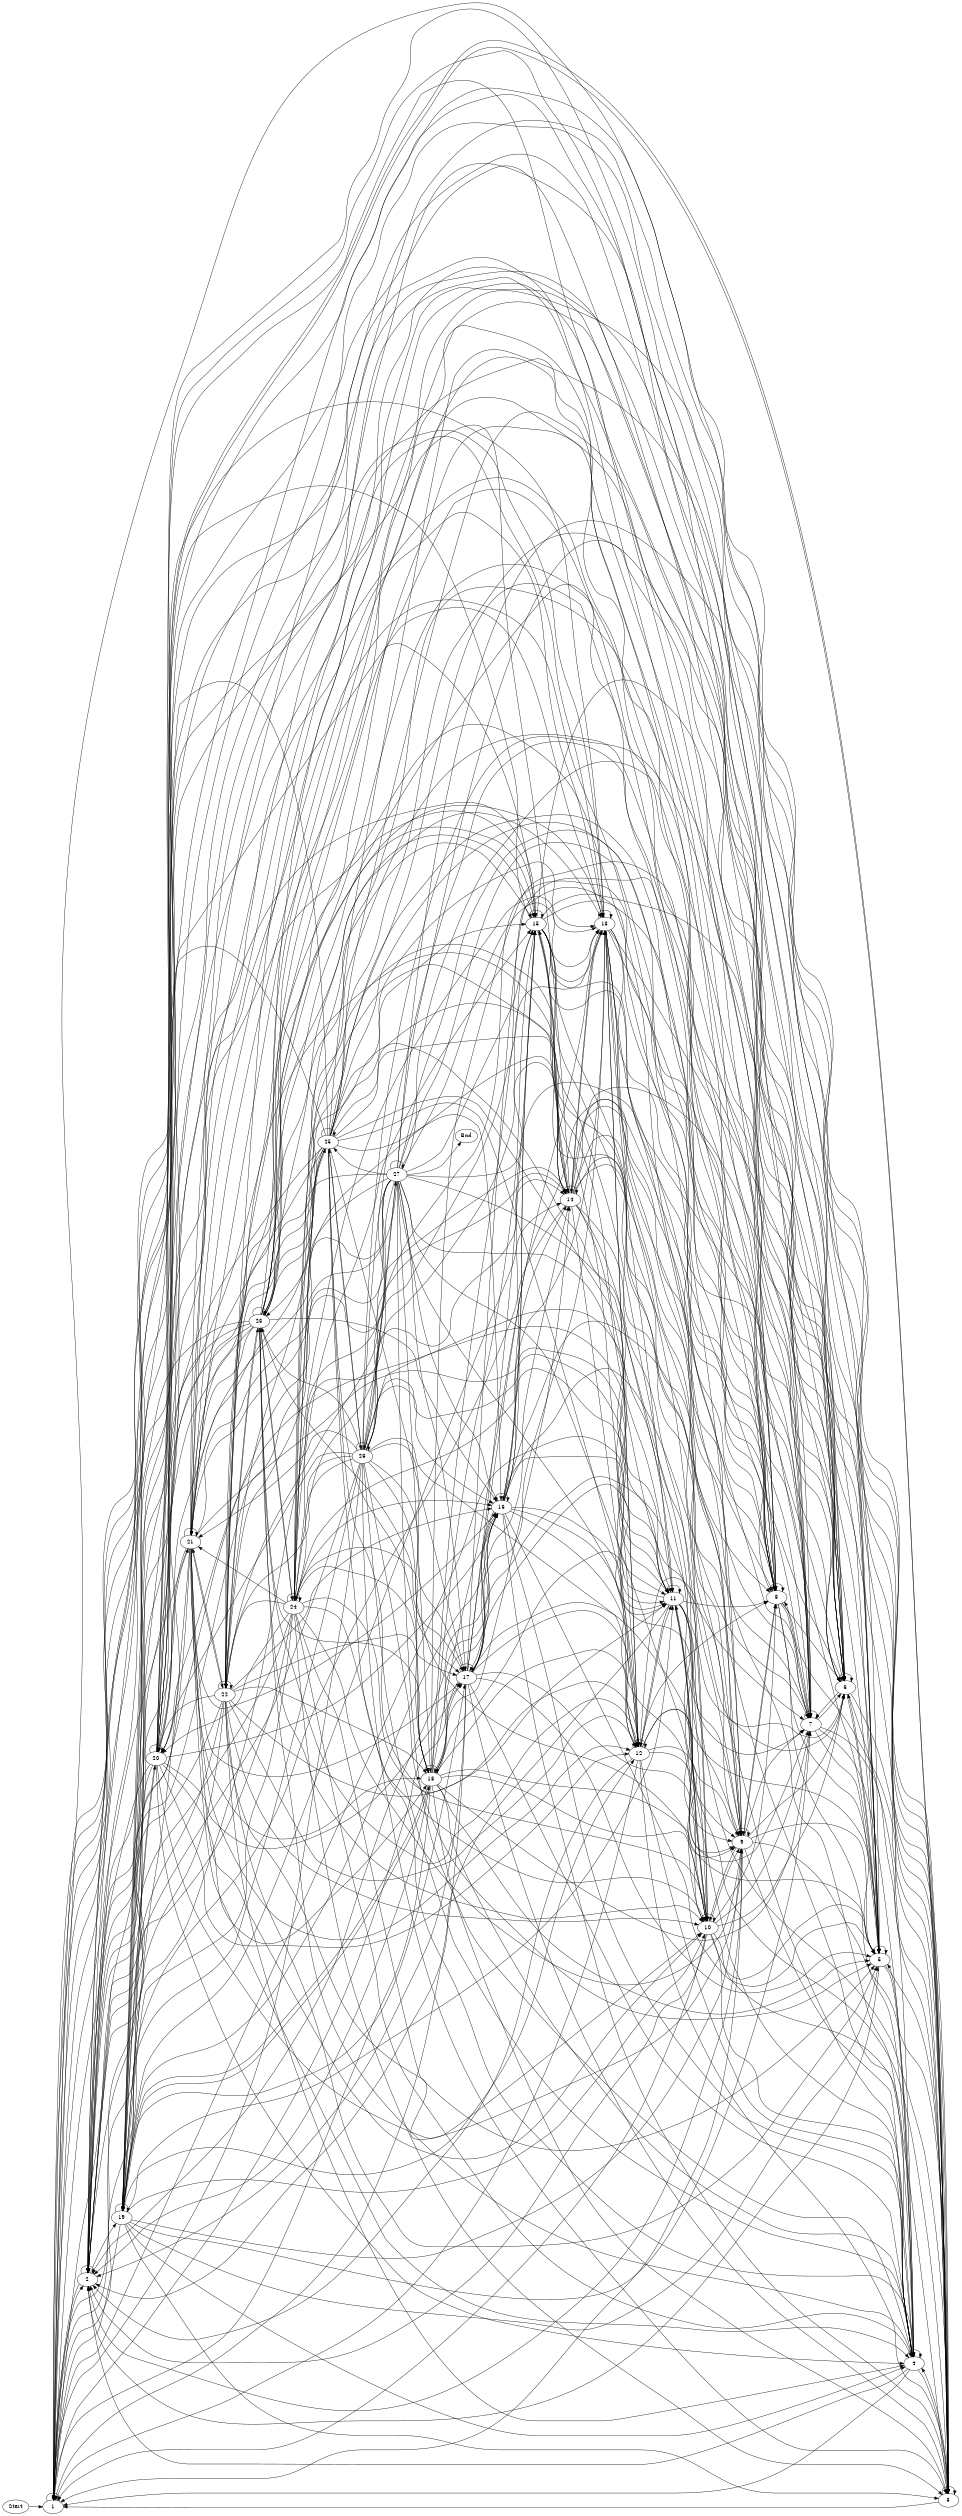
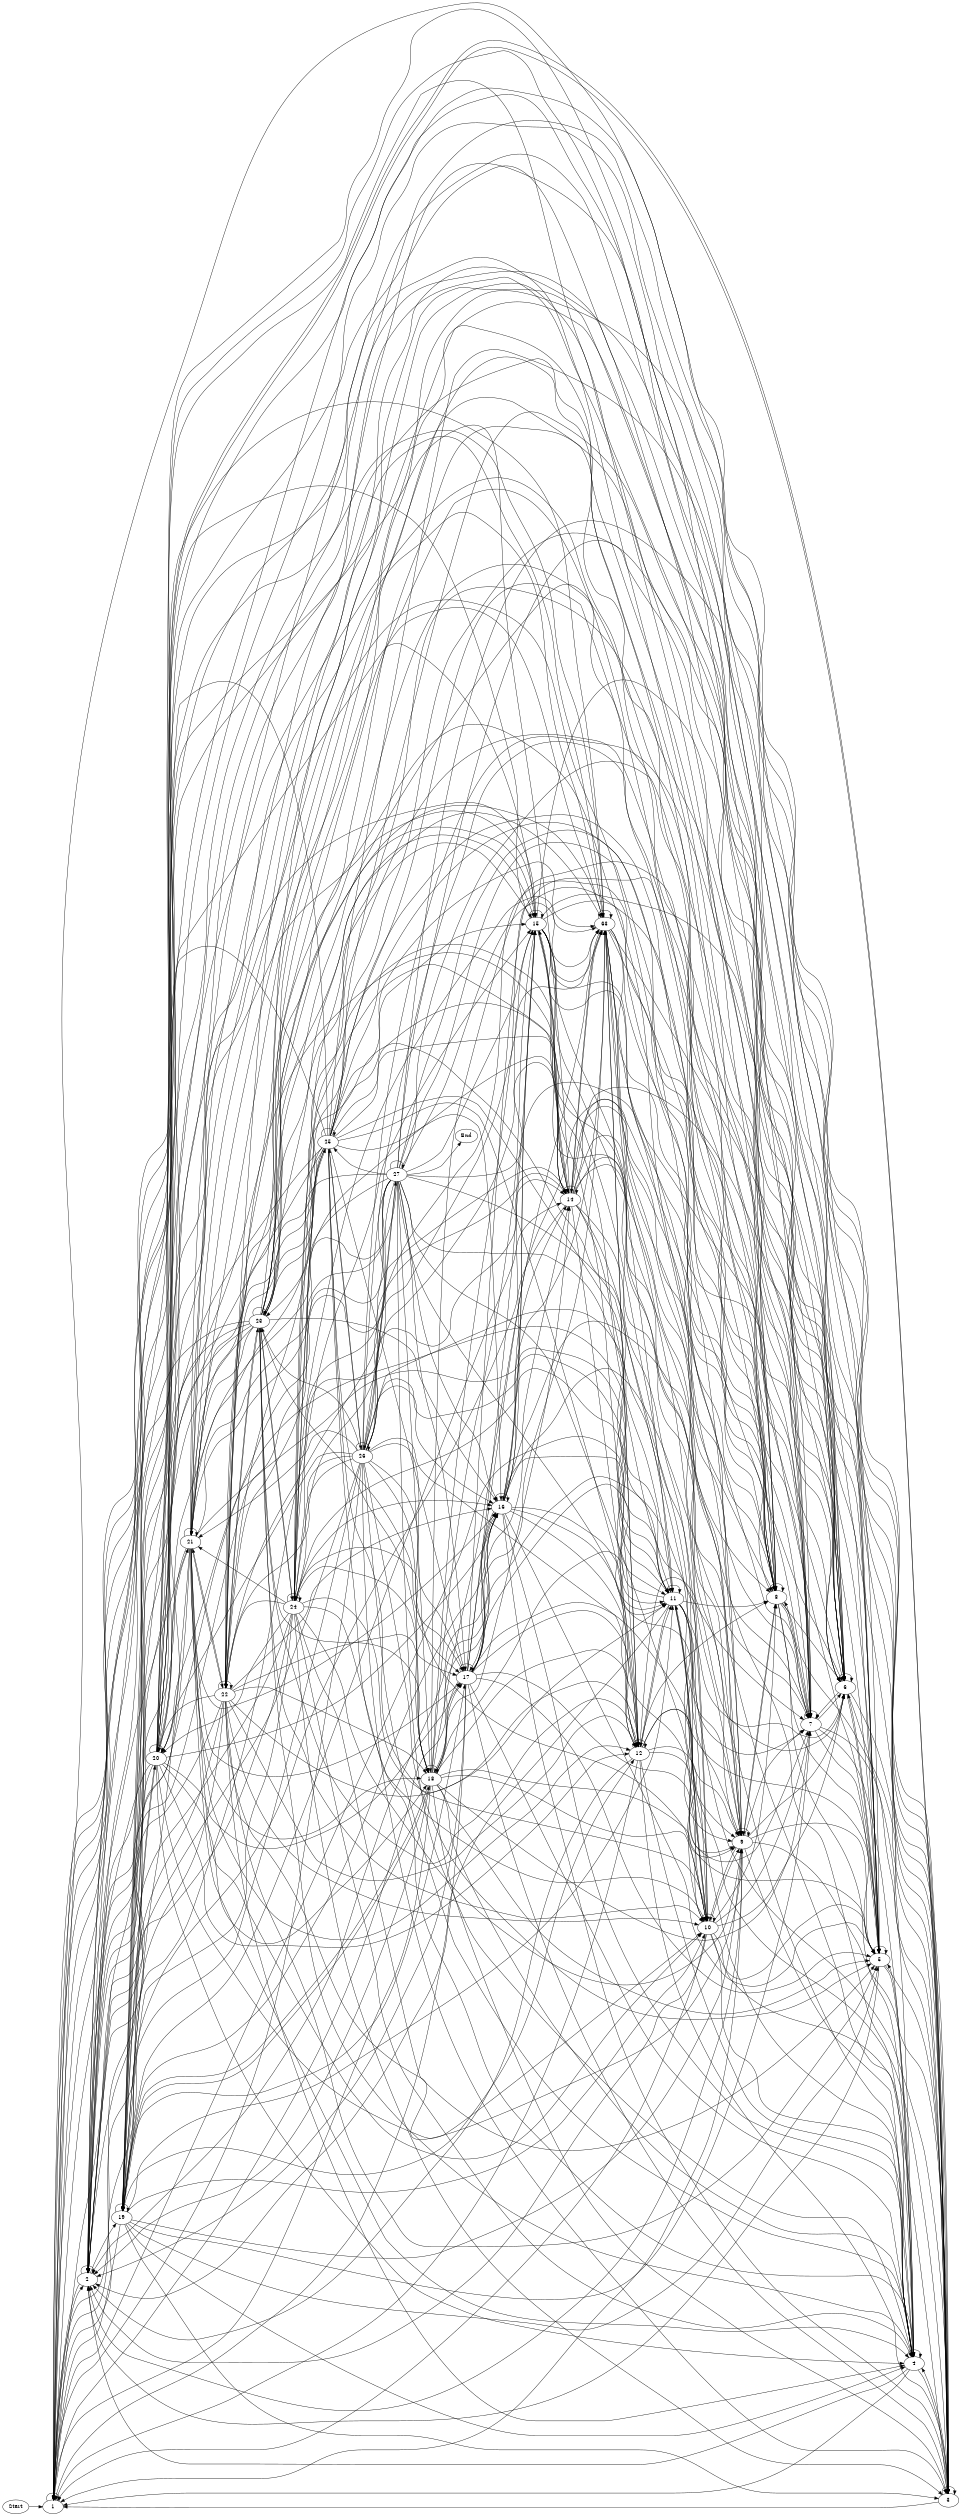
node "13": label "13" -> "63"
